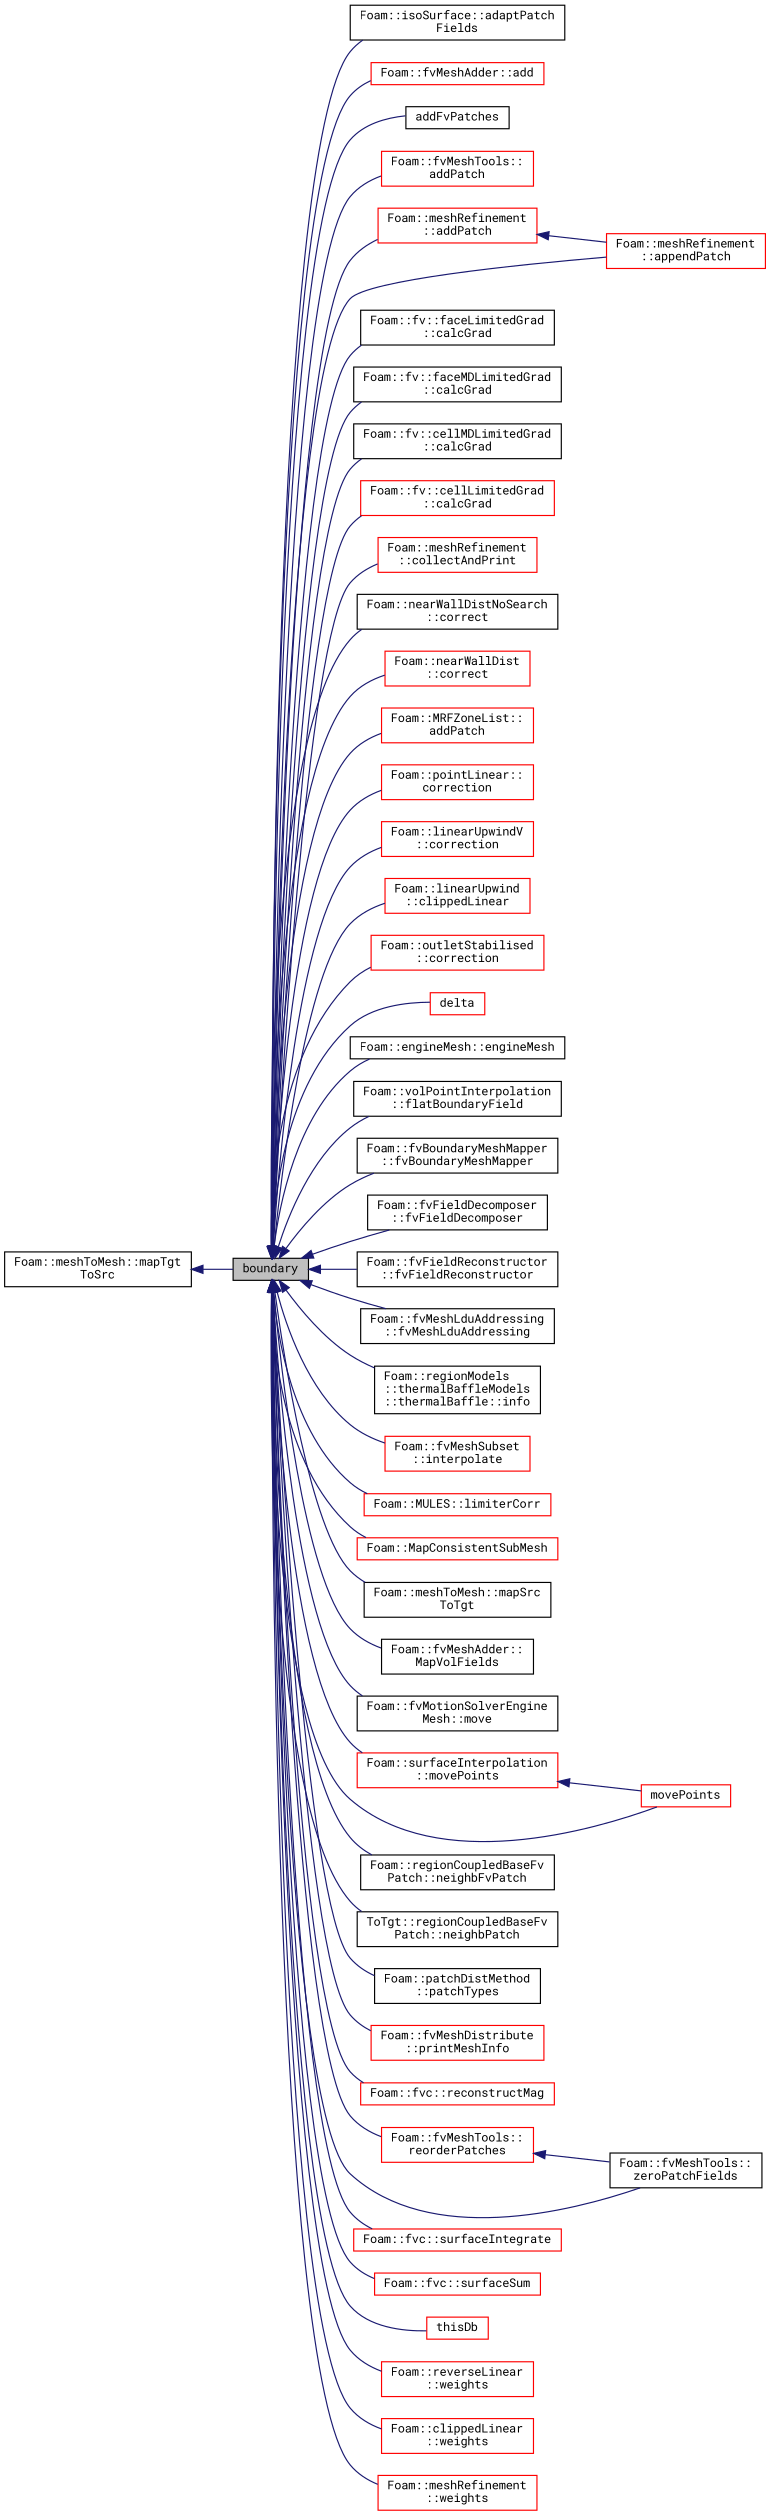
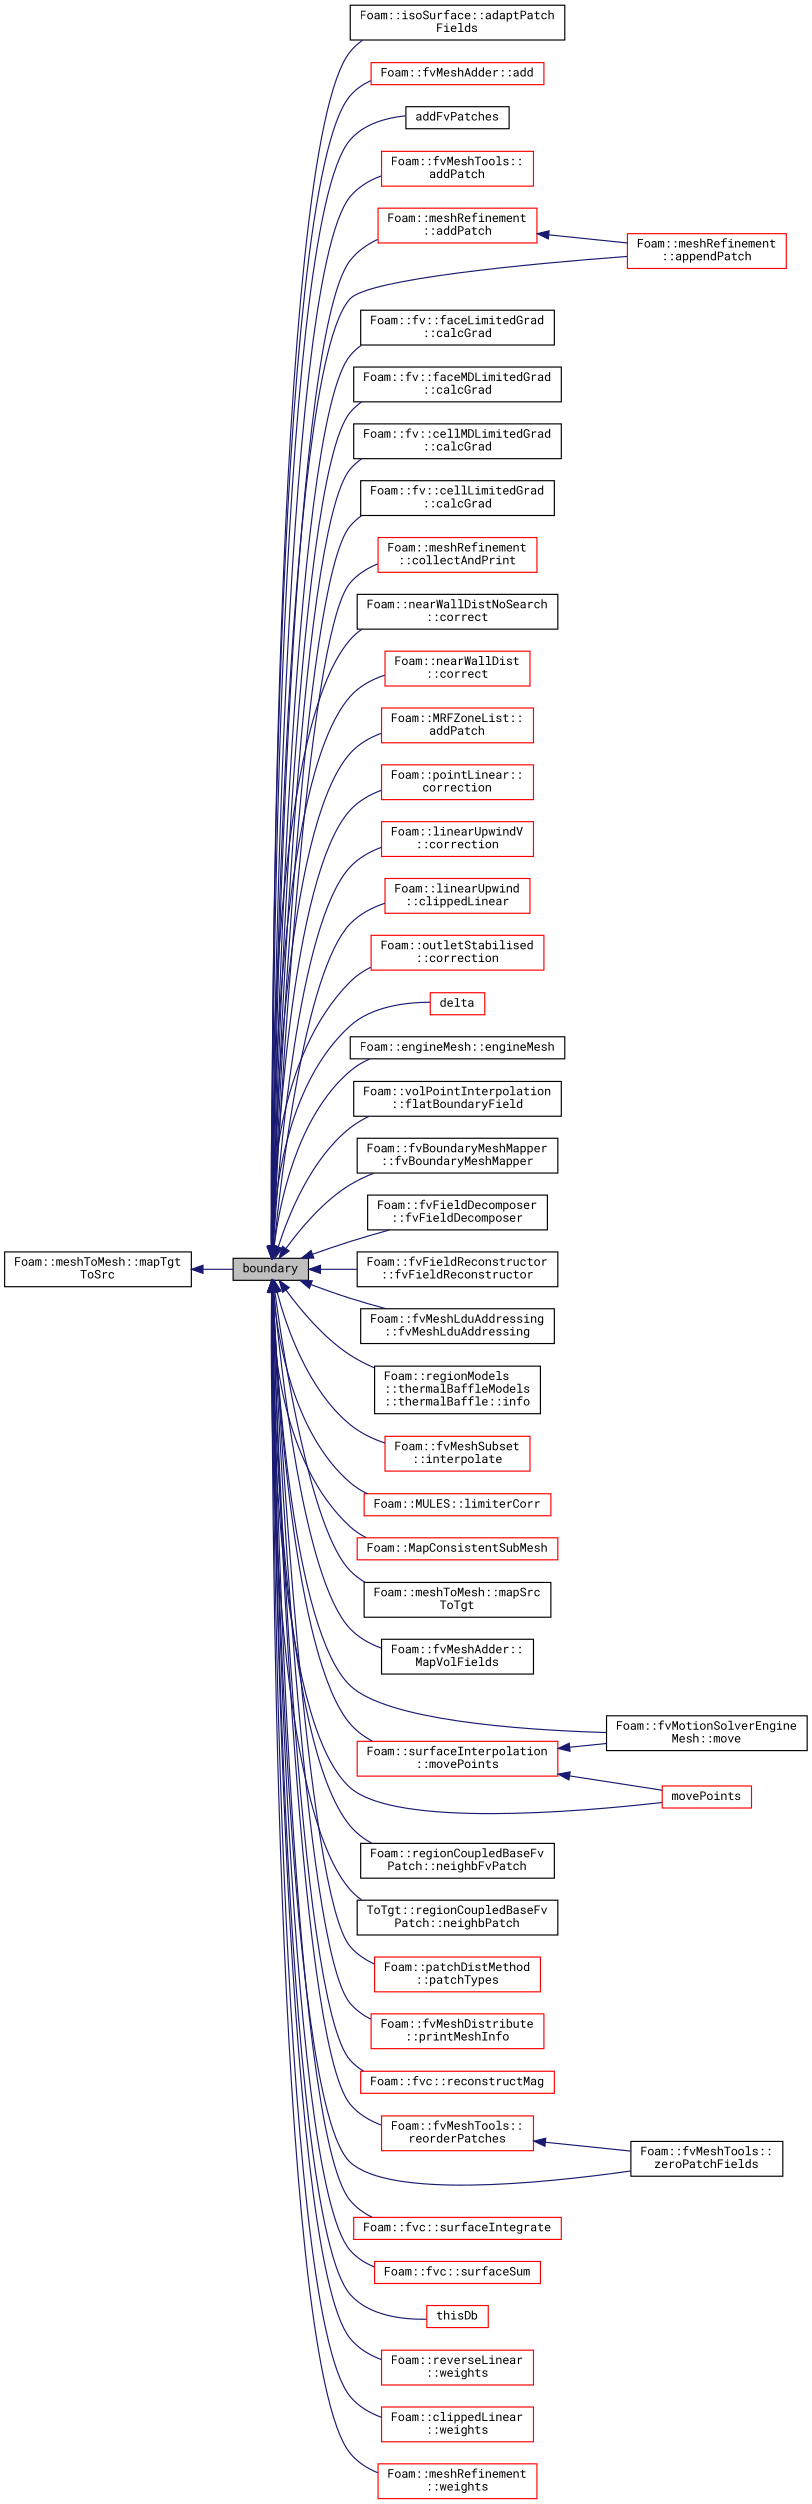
node "Foam::fv::cellLimitedGrad ::calcGrad": color red -> black
edge "Foam::fvMotionSolverEngine Mesh::move" -> "Foam::surfaceInterpolation ::movePoints": added
node "Foam::patchDistMethod ::patchTypes": color black -> red
